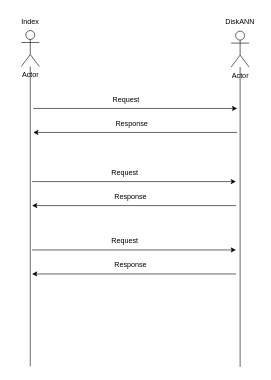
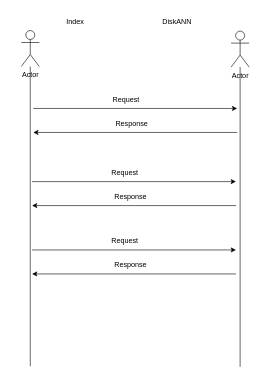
node "Index": moved (30, 21) -> (75, 21)
node "DiskANN": moved (240, 21) -> (177, 21)
